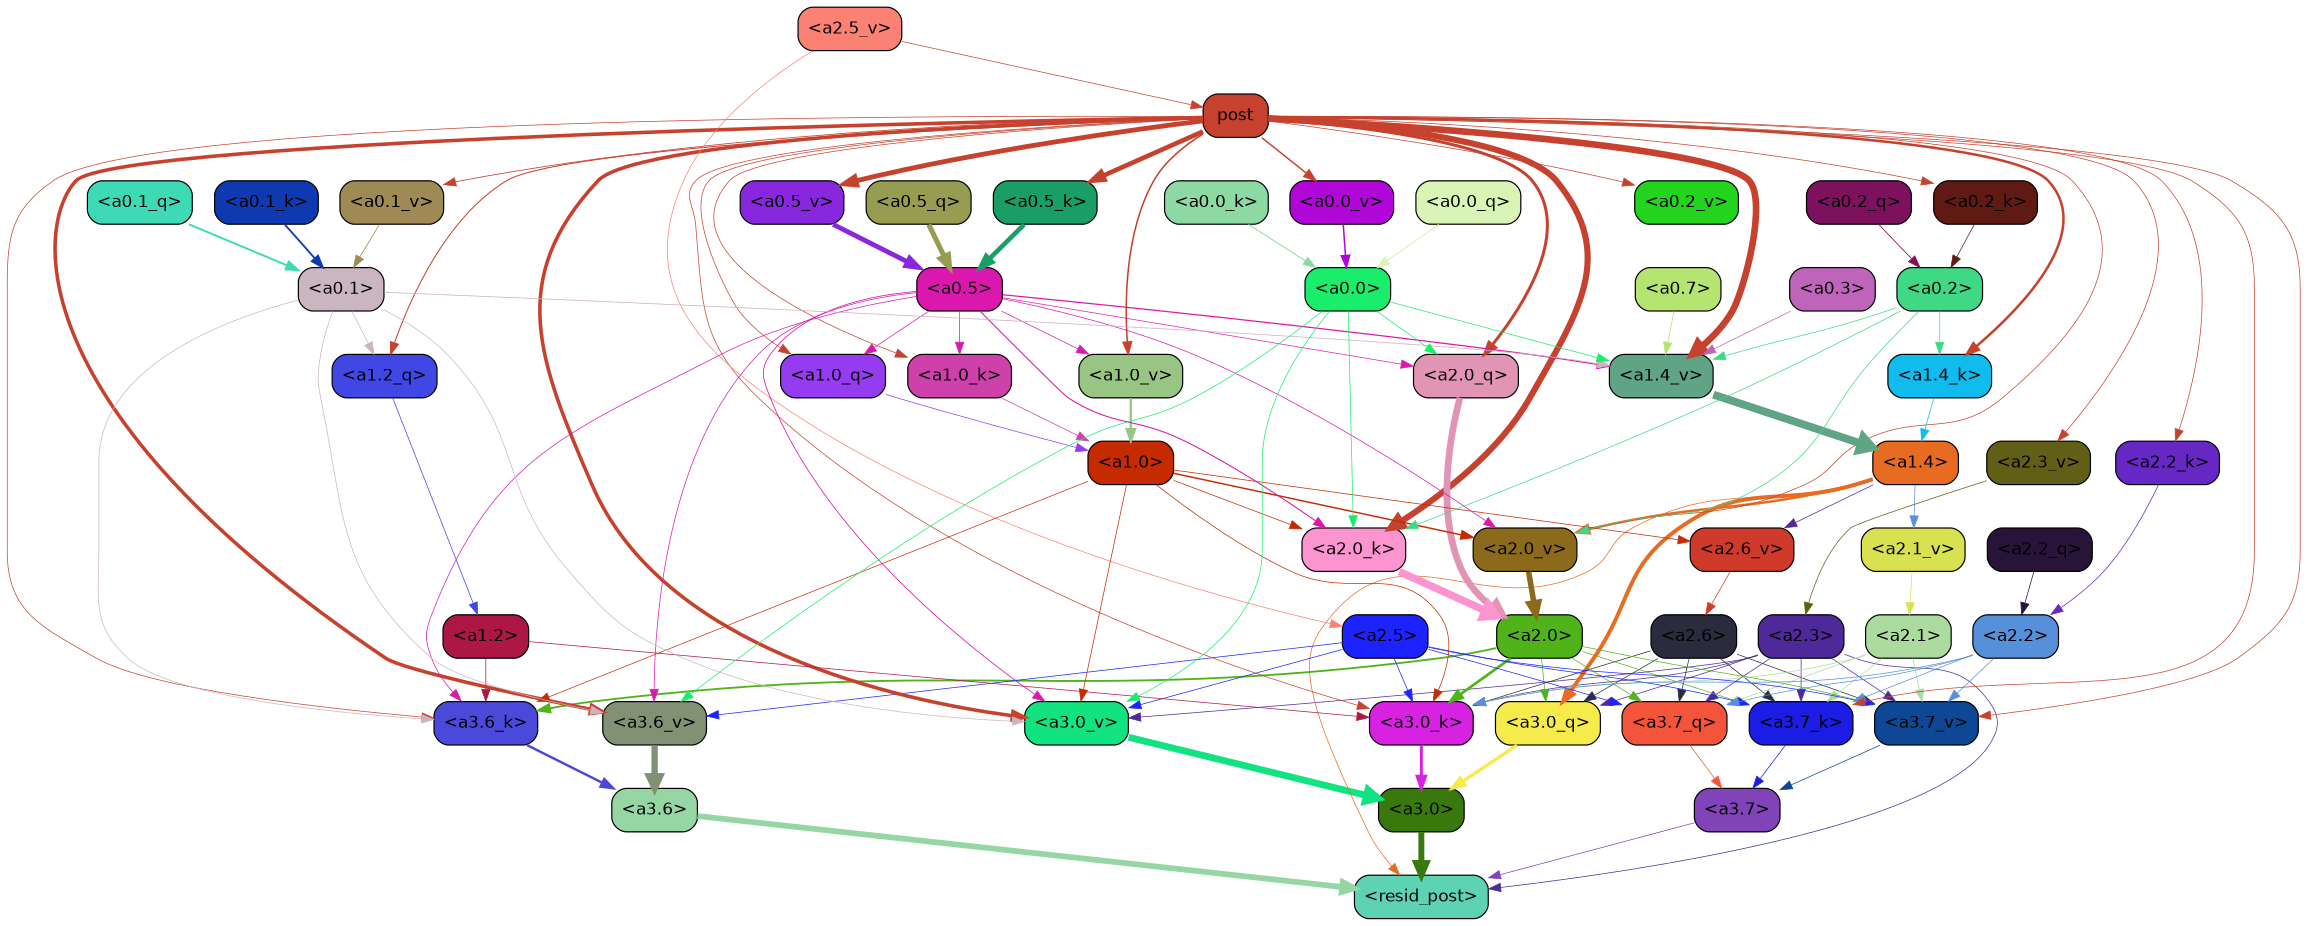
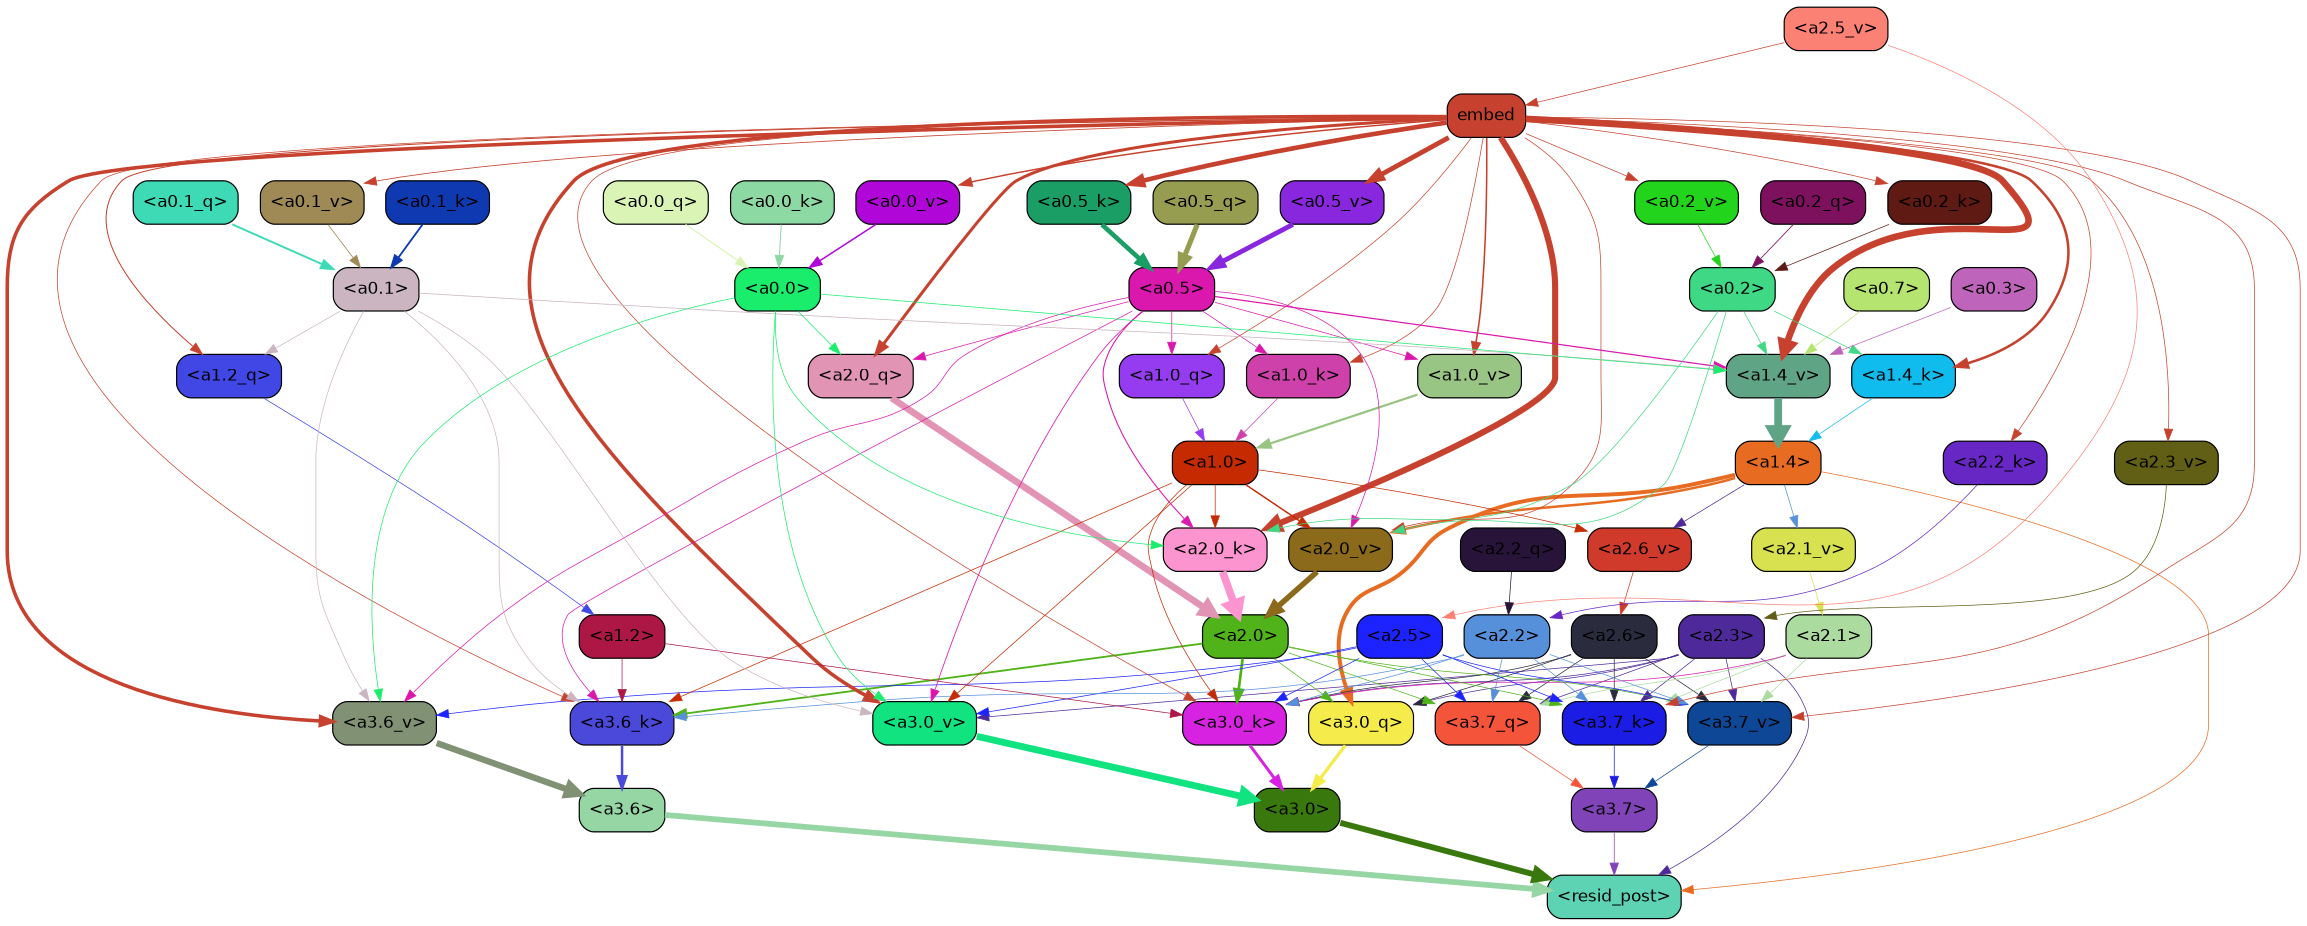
node "post": label "post" -> "embed"
edge "<a0.2_v>" -> "<a0.2>": added
edge "<a2.1>" -> "<a3.0_k>": color #abdb9f -> #da18ad
edge "<a2.2>" -> "<a3.6_k>": added
